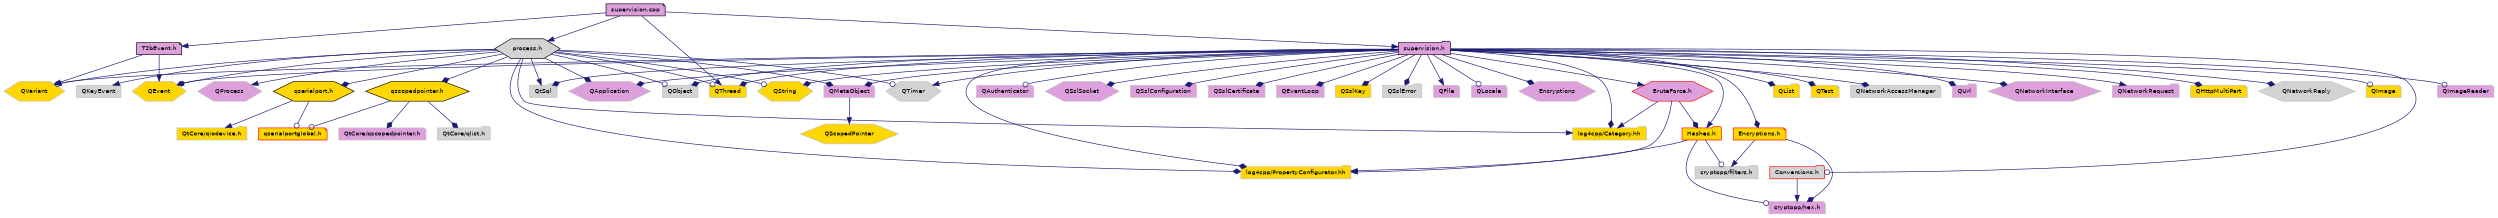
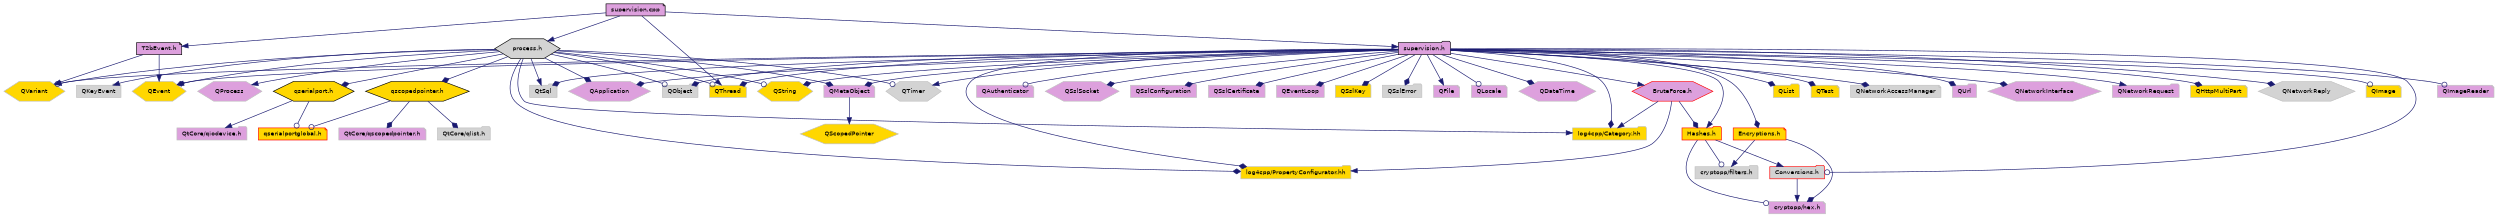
node "Encryptions": label "Encryptions" -> "QDateTime"
node "QtCore/qiodevice.h": fillcolor gold -> plum
edge "Hashes.h" -> "log4cpp/PropertyConfigurator.hh": now "Hashes.h" -> "Conversions.h"
